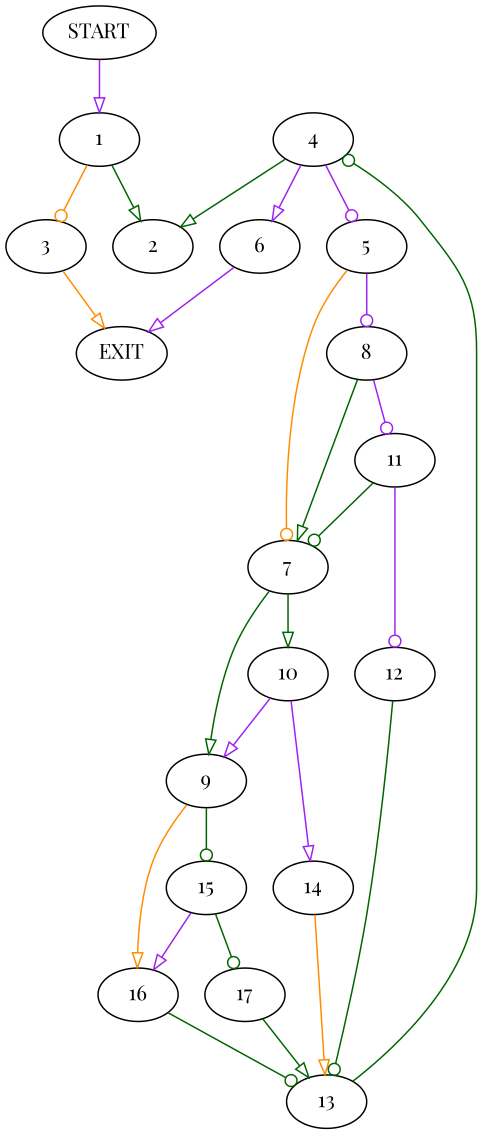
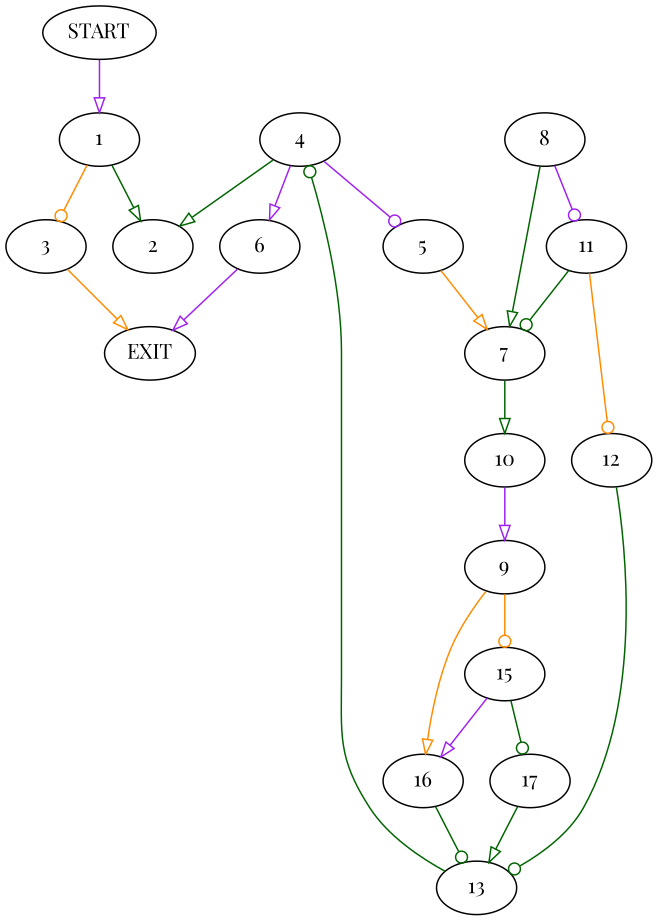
edge "5" -> "8": removed
edge "5" -> "7": arrowhead odot -> onormal
edge "11" -> "12": color purple -> darkorange
edge "7" -> "9": removed
edge "9" -> "15": color darkgreen -> darkorange
node "14": removed
